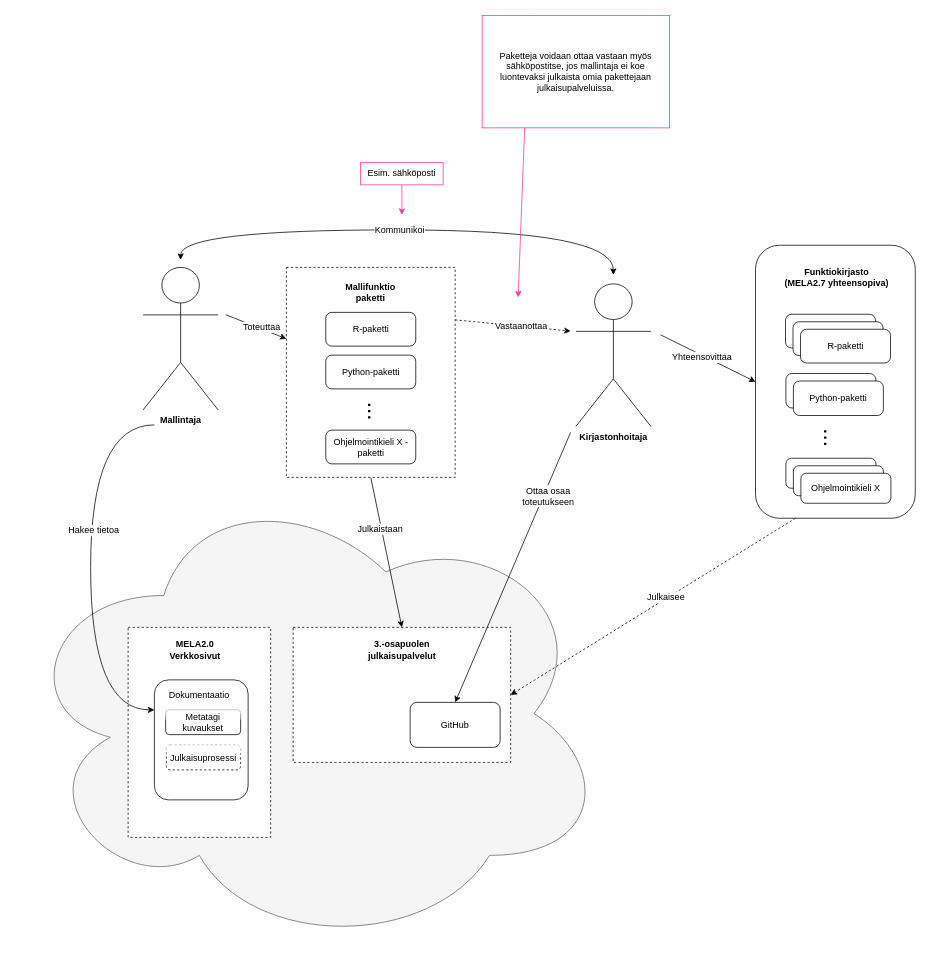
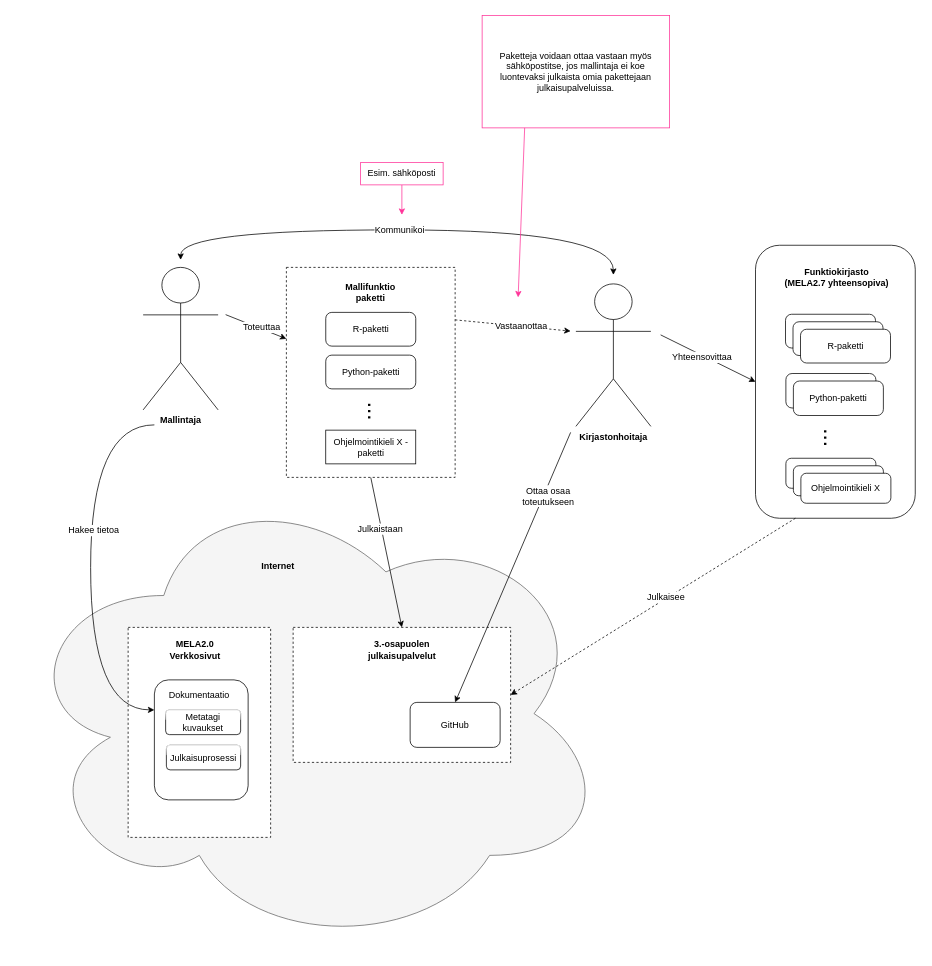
node "Ohjelmointikieli X -paketti": shape rounded rectangle -> rectangle
node "Internet": added
node "Julkaisuprosessi": style dashed -> solid
